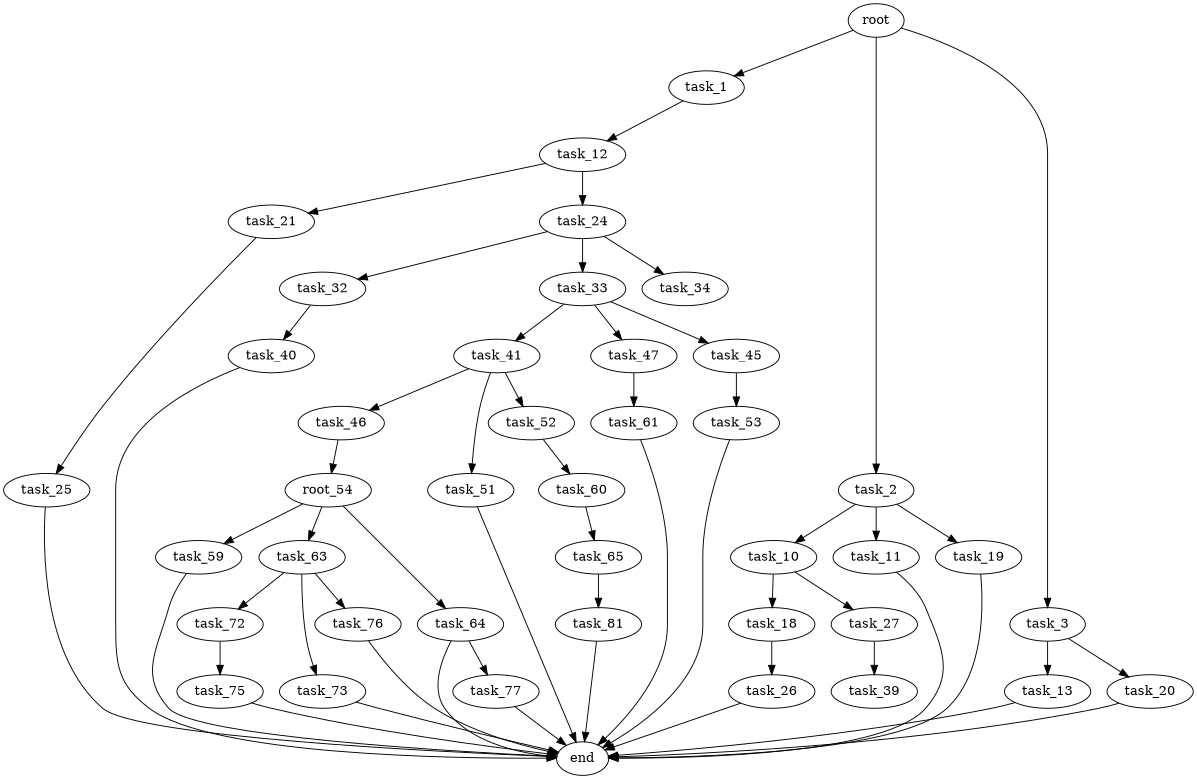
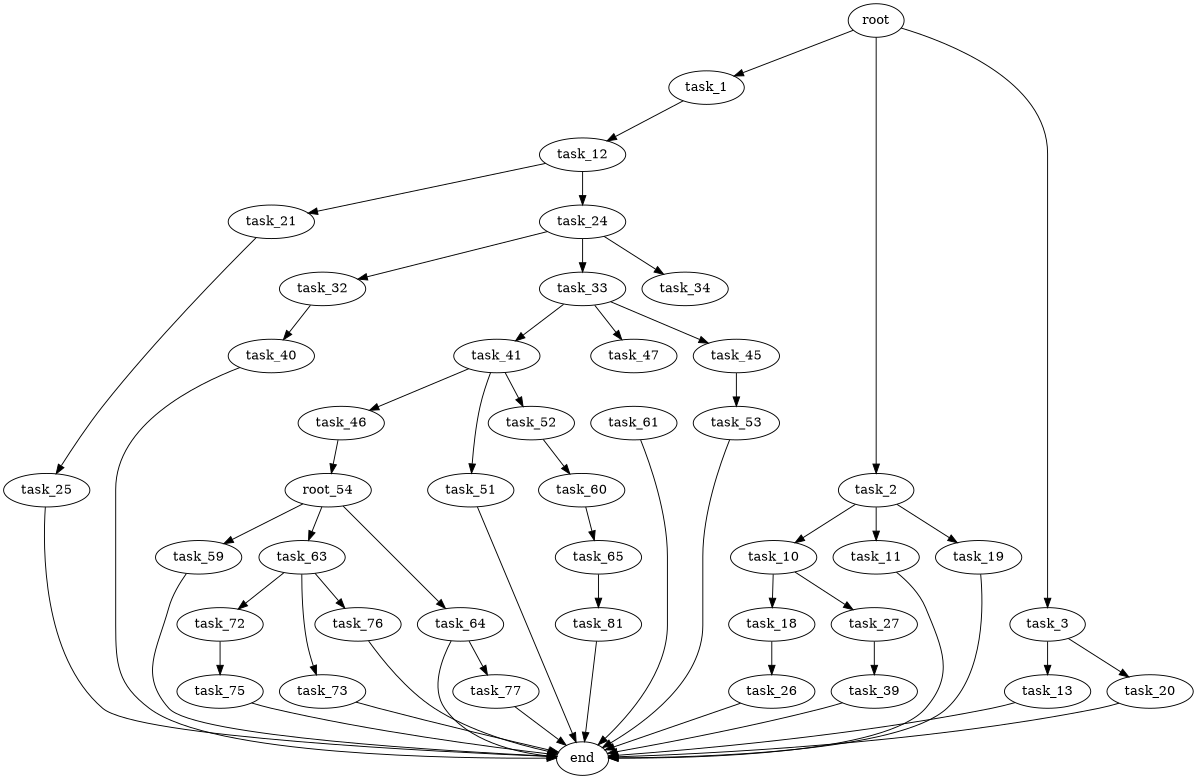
edge "task_47" -> "task_61": removed
edge "task_39" -> "end": added
